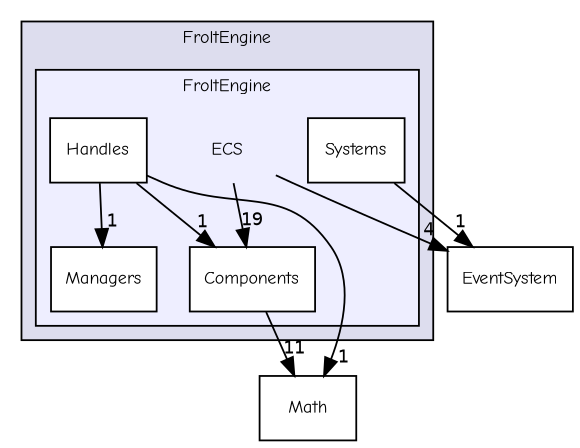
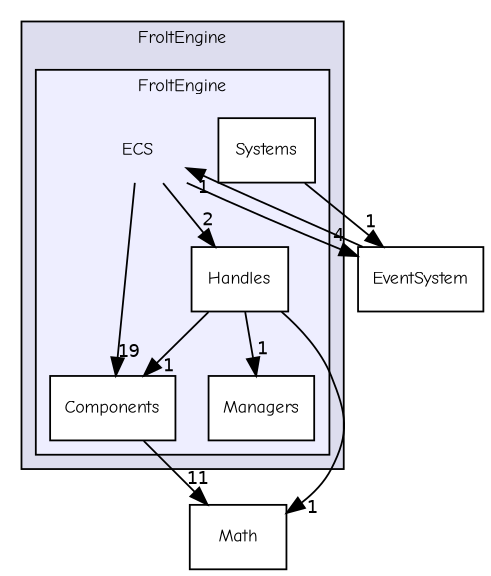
edge "ECS" -> "Handles": added
edge "EventSystem" -> "ECS": added
